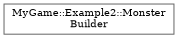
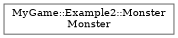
node "MyGame::Example2::Monster Builder": label "MyGame::Example2::Monster Builder" -> "MyGame::Example2::Monster Monster"
